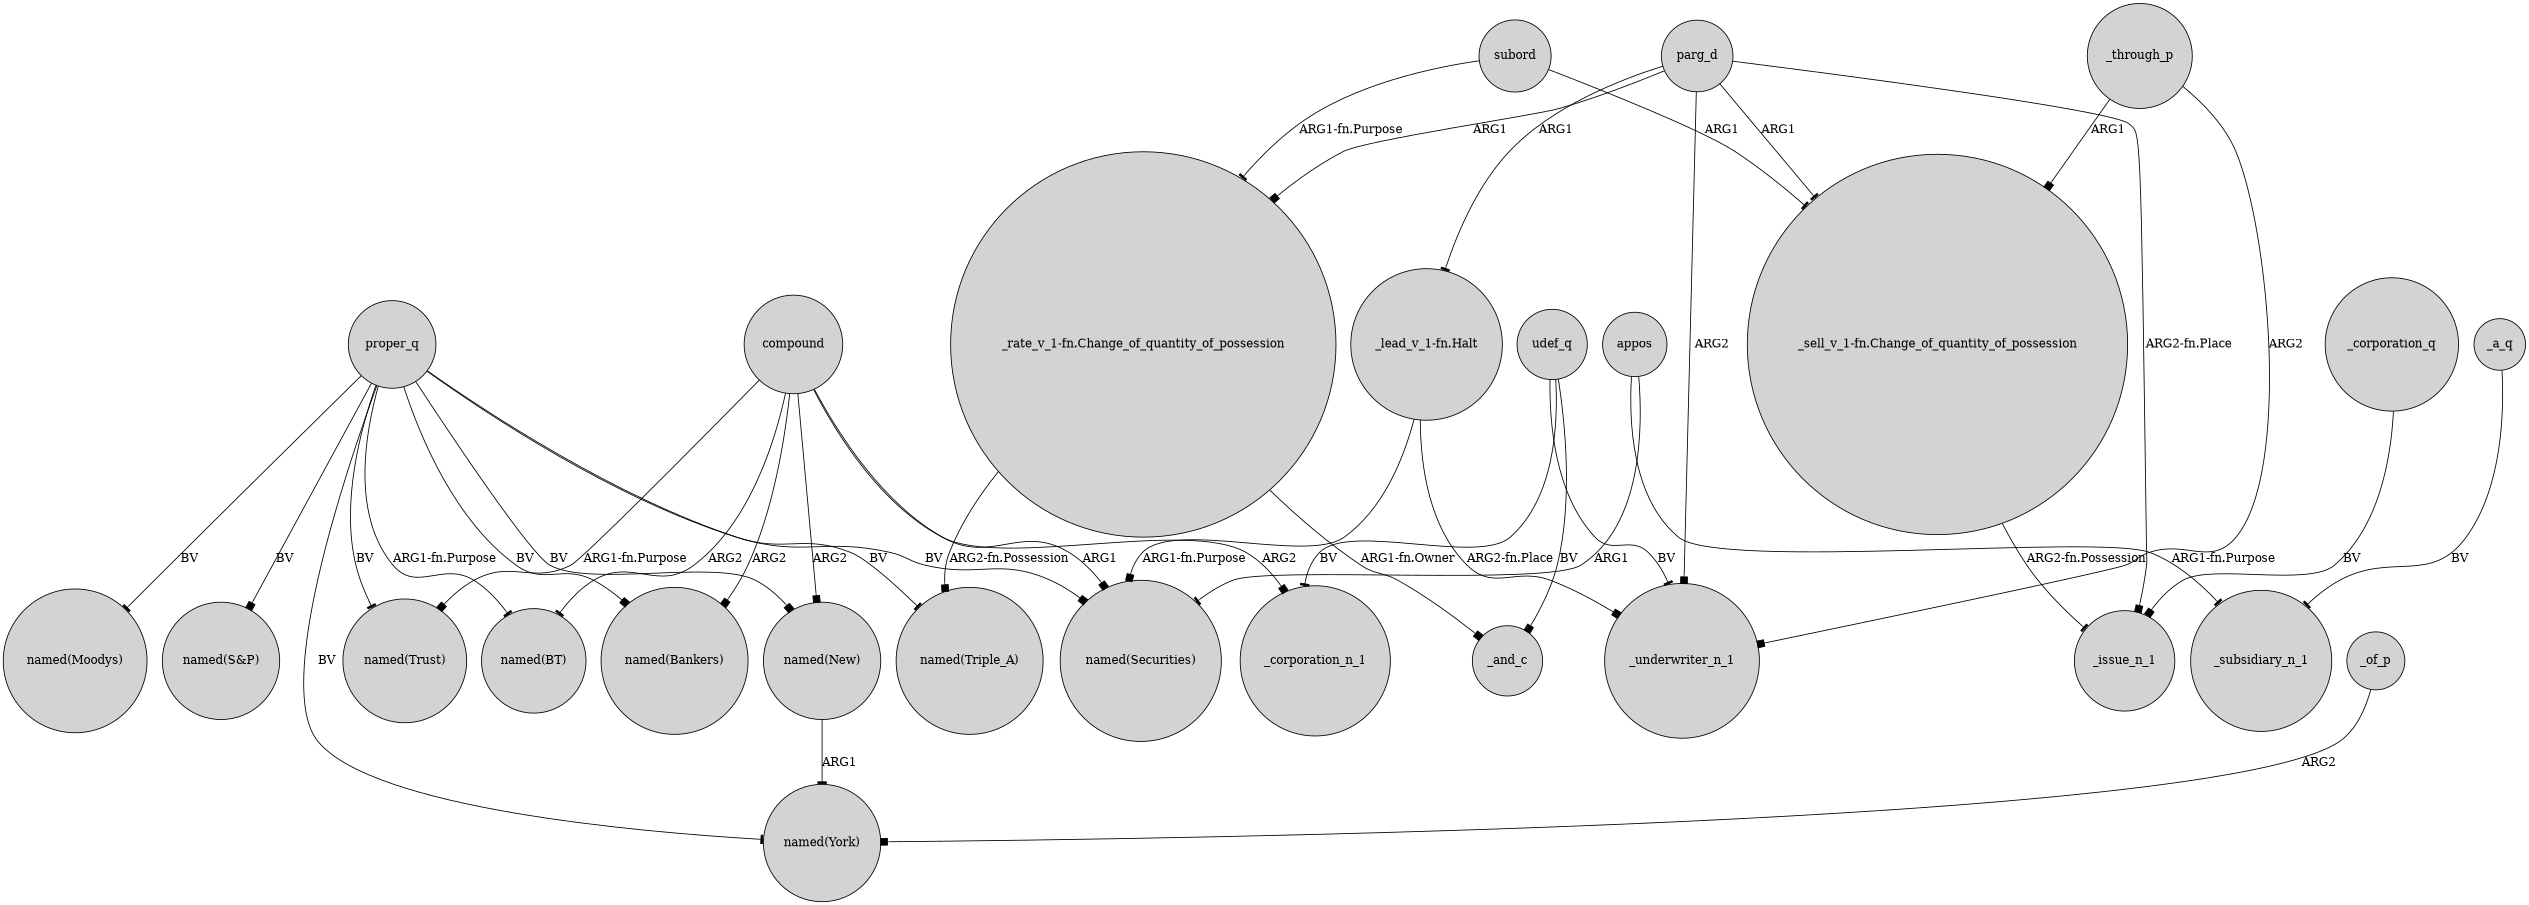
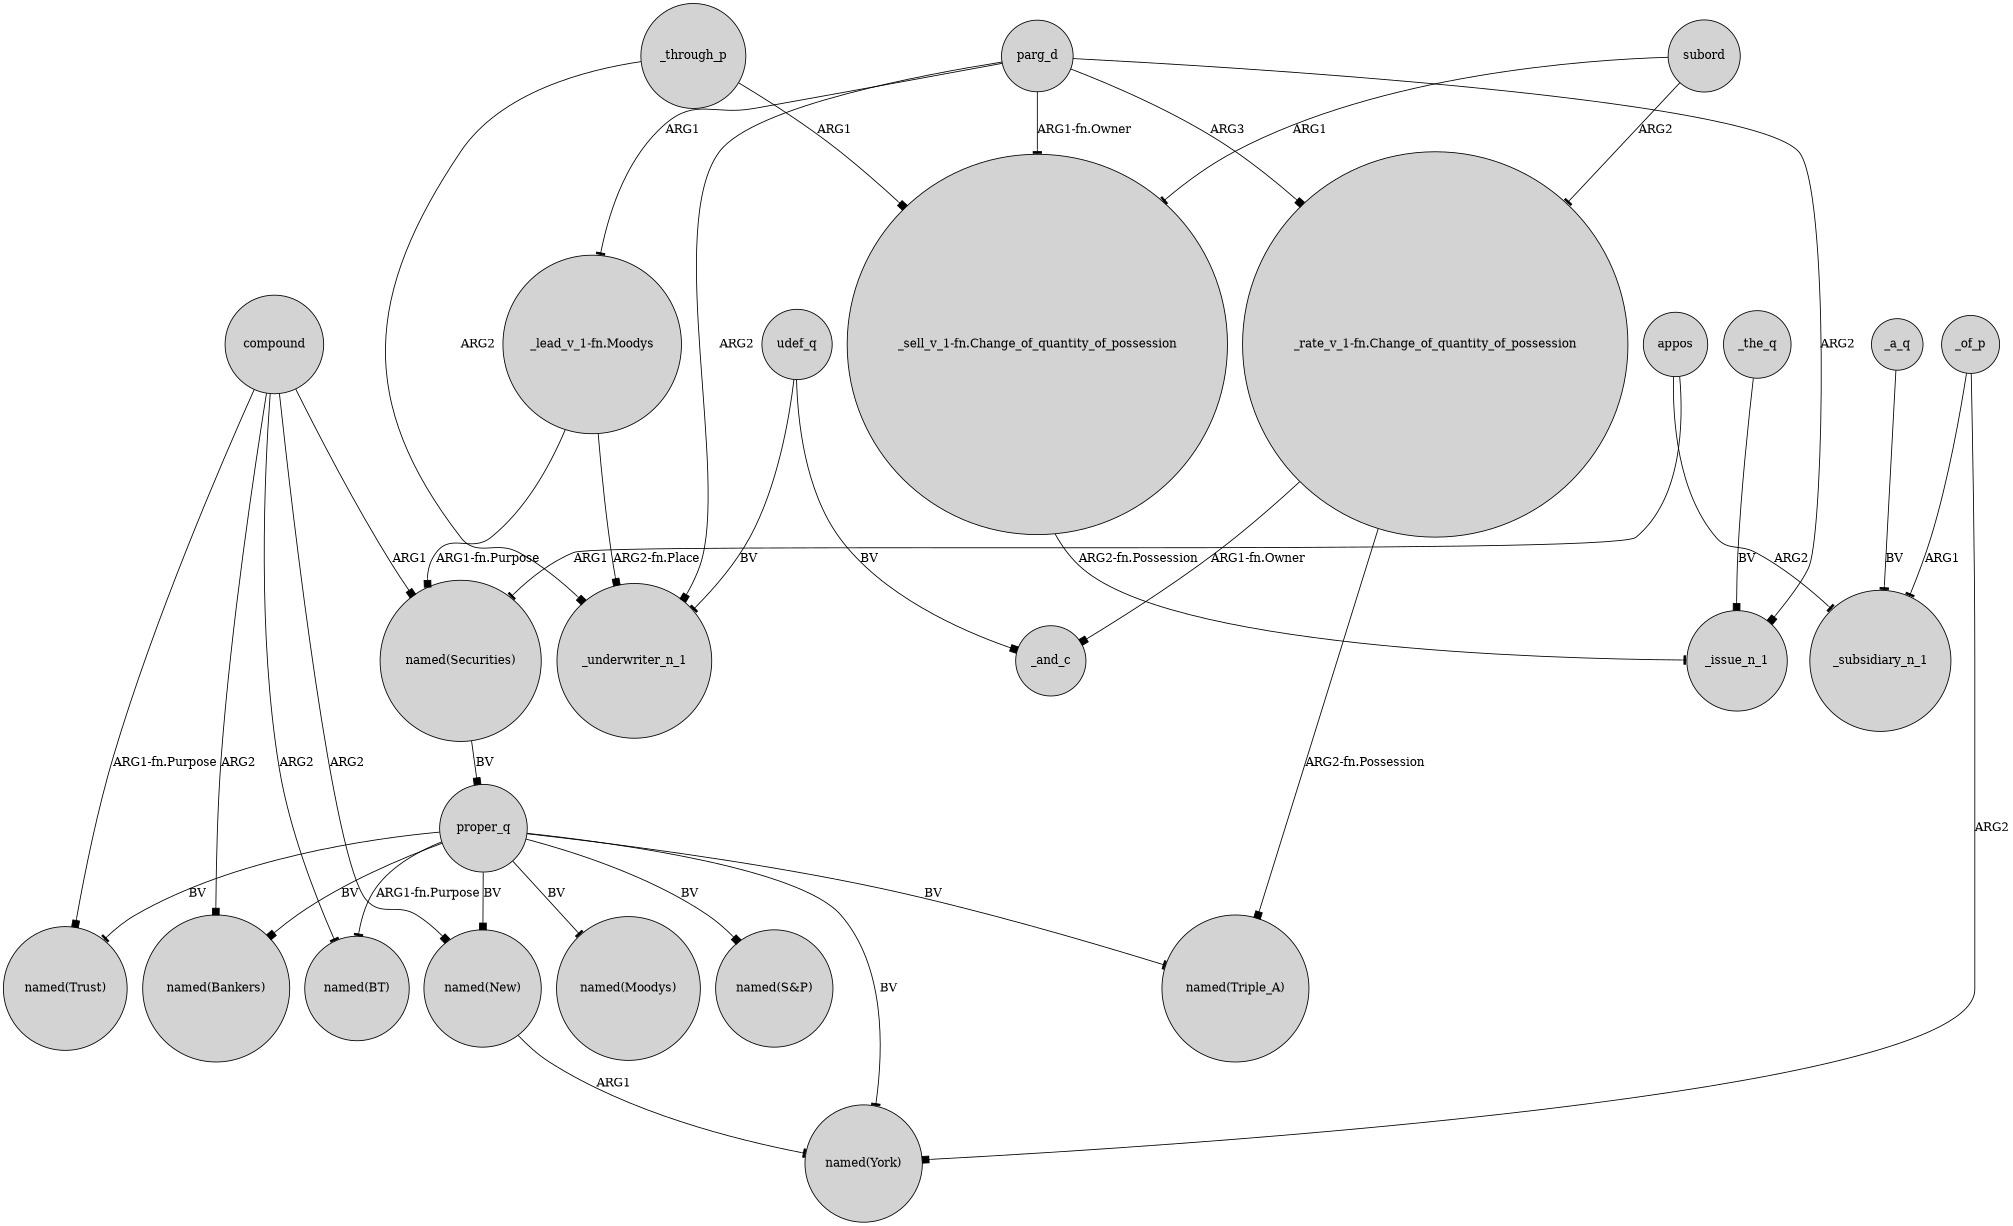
edge "subord" -> "_rate_v_1-fn.Change_of_quantity_of_possession": label "ARG1-fn.Purpose" -> "ARG2"
edge "parg_d" -> "_rate_v_1-fn.Change_of_quantity_of_possession": label "ARG1" -> "ARG3"
edge "parg_d" -> "_sell_v_1-fn.Change_of_quantity_of_possession": label "ARG1" -> "ARG1-fn.Owner"
node "_lead_v_1-fn.Halt": label "_lead_v_1-fn.Halt" -> "_lead_v_1-fn.Moodys"
edge "parg_d" -> "_issue_n_1": label "ARG2-fn.Place" -> "ARG2"
node "_corporation_q": label "_corporation_q" -> "_the_q"
edge "_of_p" -> "_subsidiary_n_1": added, label "ARG1"
edge "proper_q" -> "named(Securities)": reversed
edge "appos" -> "_subsidiary_n_1": label "ARG1-fn.Purpose" -> "ARG2"
node "_corporation_n_1": removed
